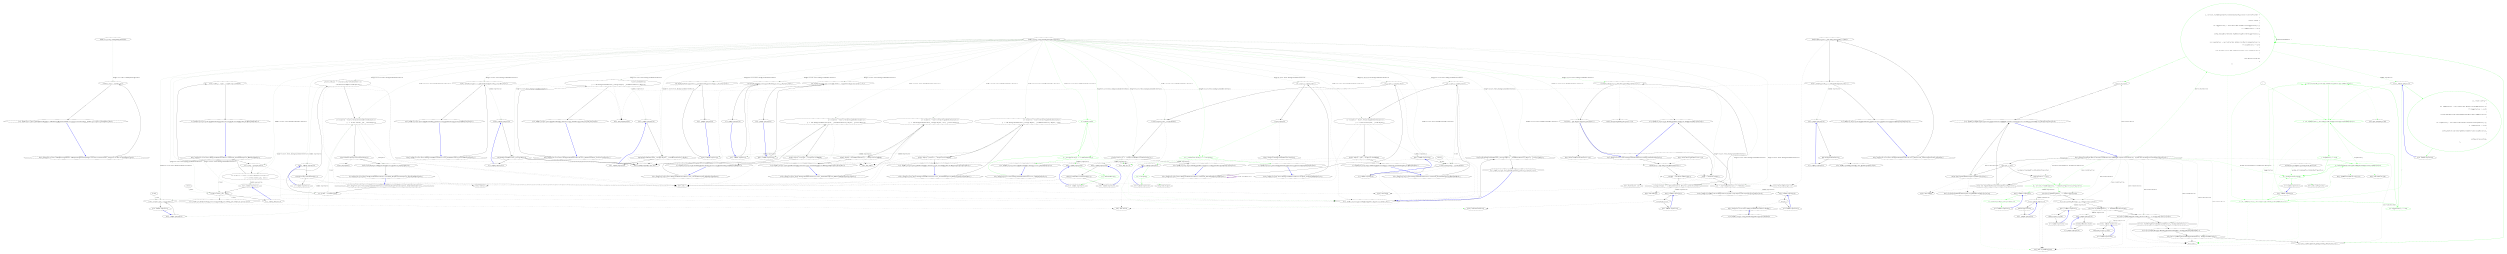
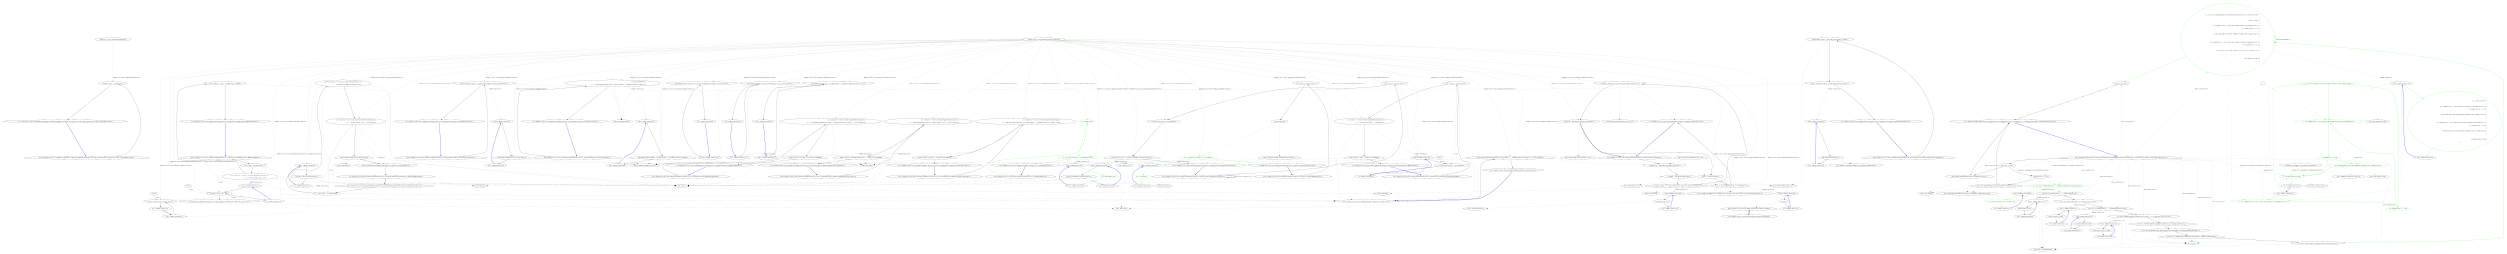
edge "new BackgroundJobClient(_storage.Object)" -> "Entry BackgroundJobClient.cstr": style bold -> dotted
